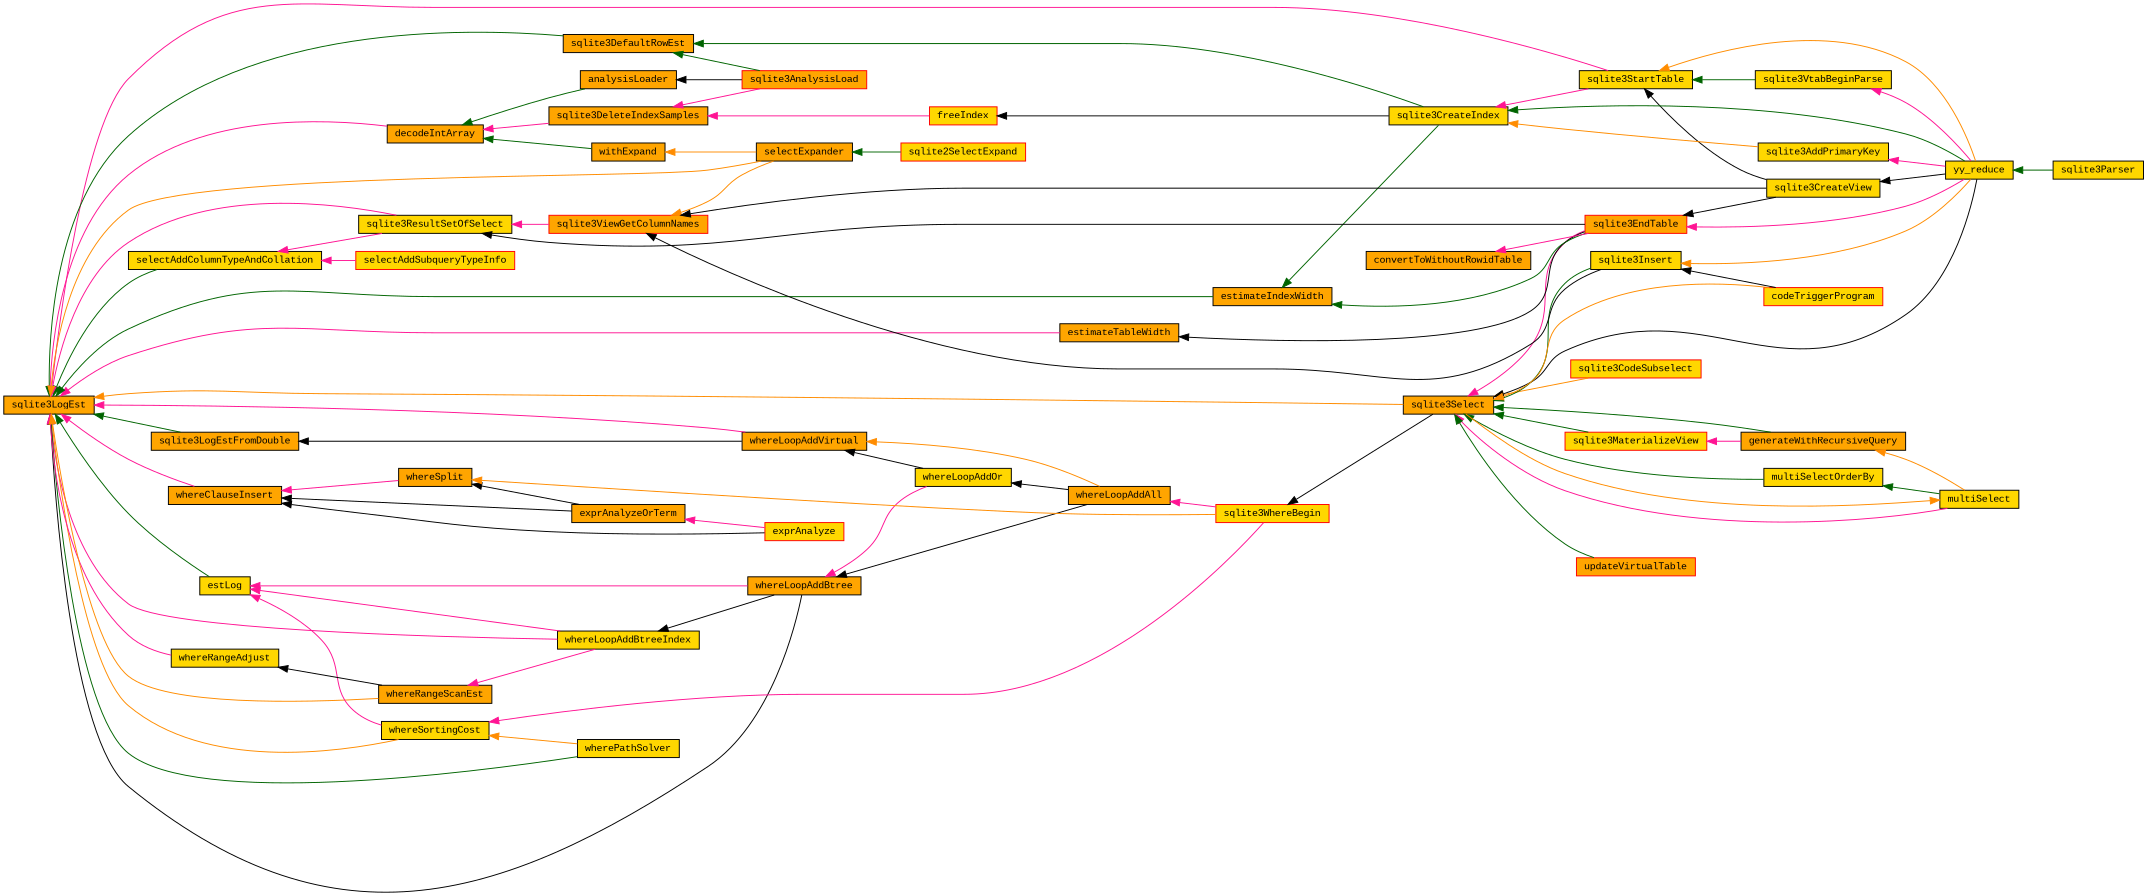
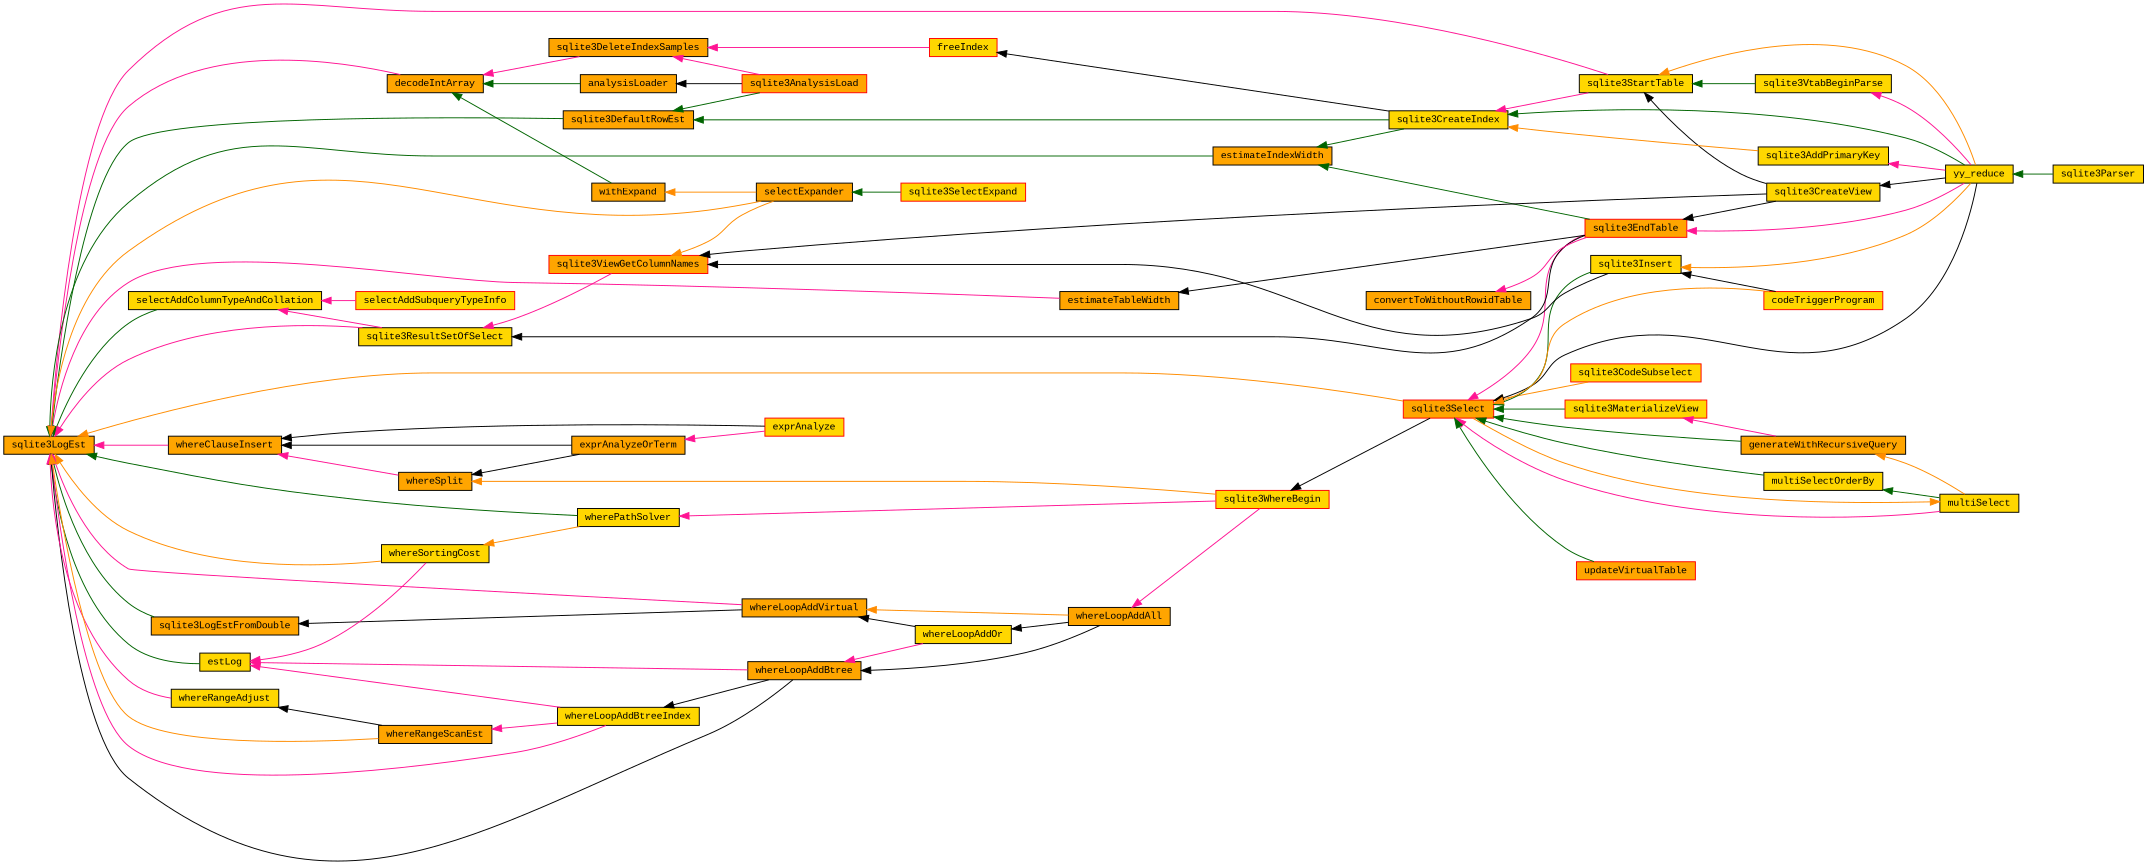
node "sqlite2SelectExpand": label "sqlite2SelectExpand" -> "sqlite3SelectExpand"
node "sqlite3Select": color black -> red
edge "sqlite3WhereBegin" -> "whereSortingCost": now "sqlite3WhereBegin" -> "wherePathSolver"
